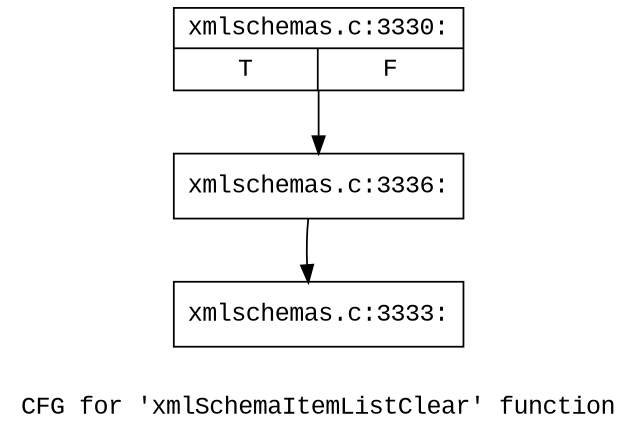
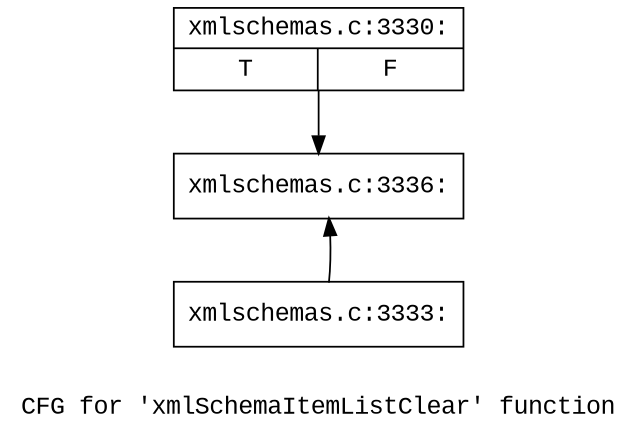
edge "xmlschemas.c:3336:" -> "xmlschemas.c:3333:": reversed
